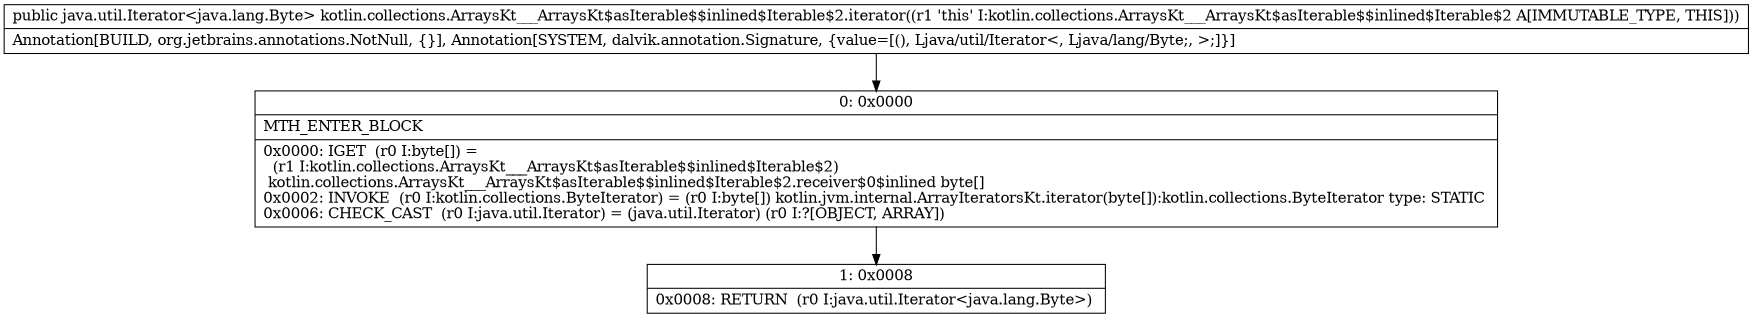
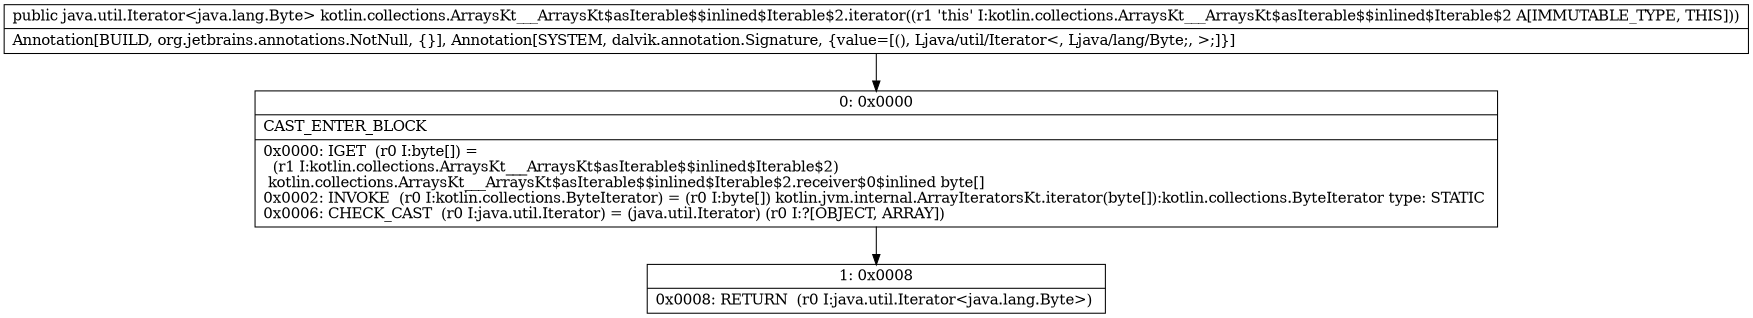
node "0: 0x0000": text "MTH_ENTER_BLOCK" -> "CAST_ENTER_BLOCK"
